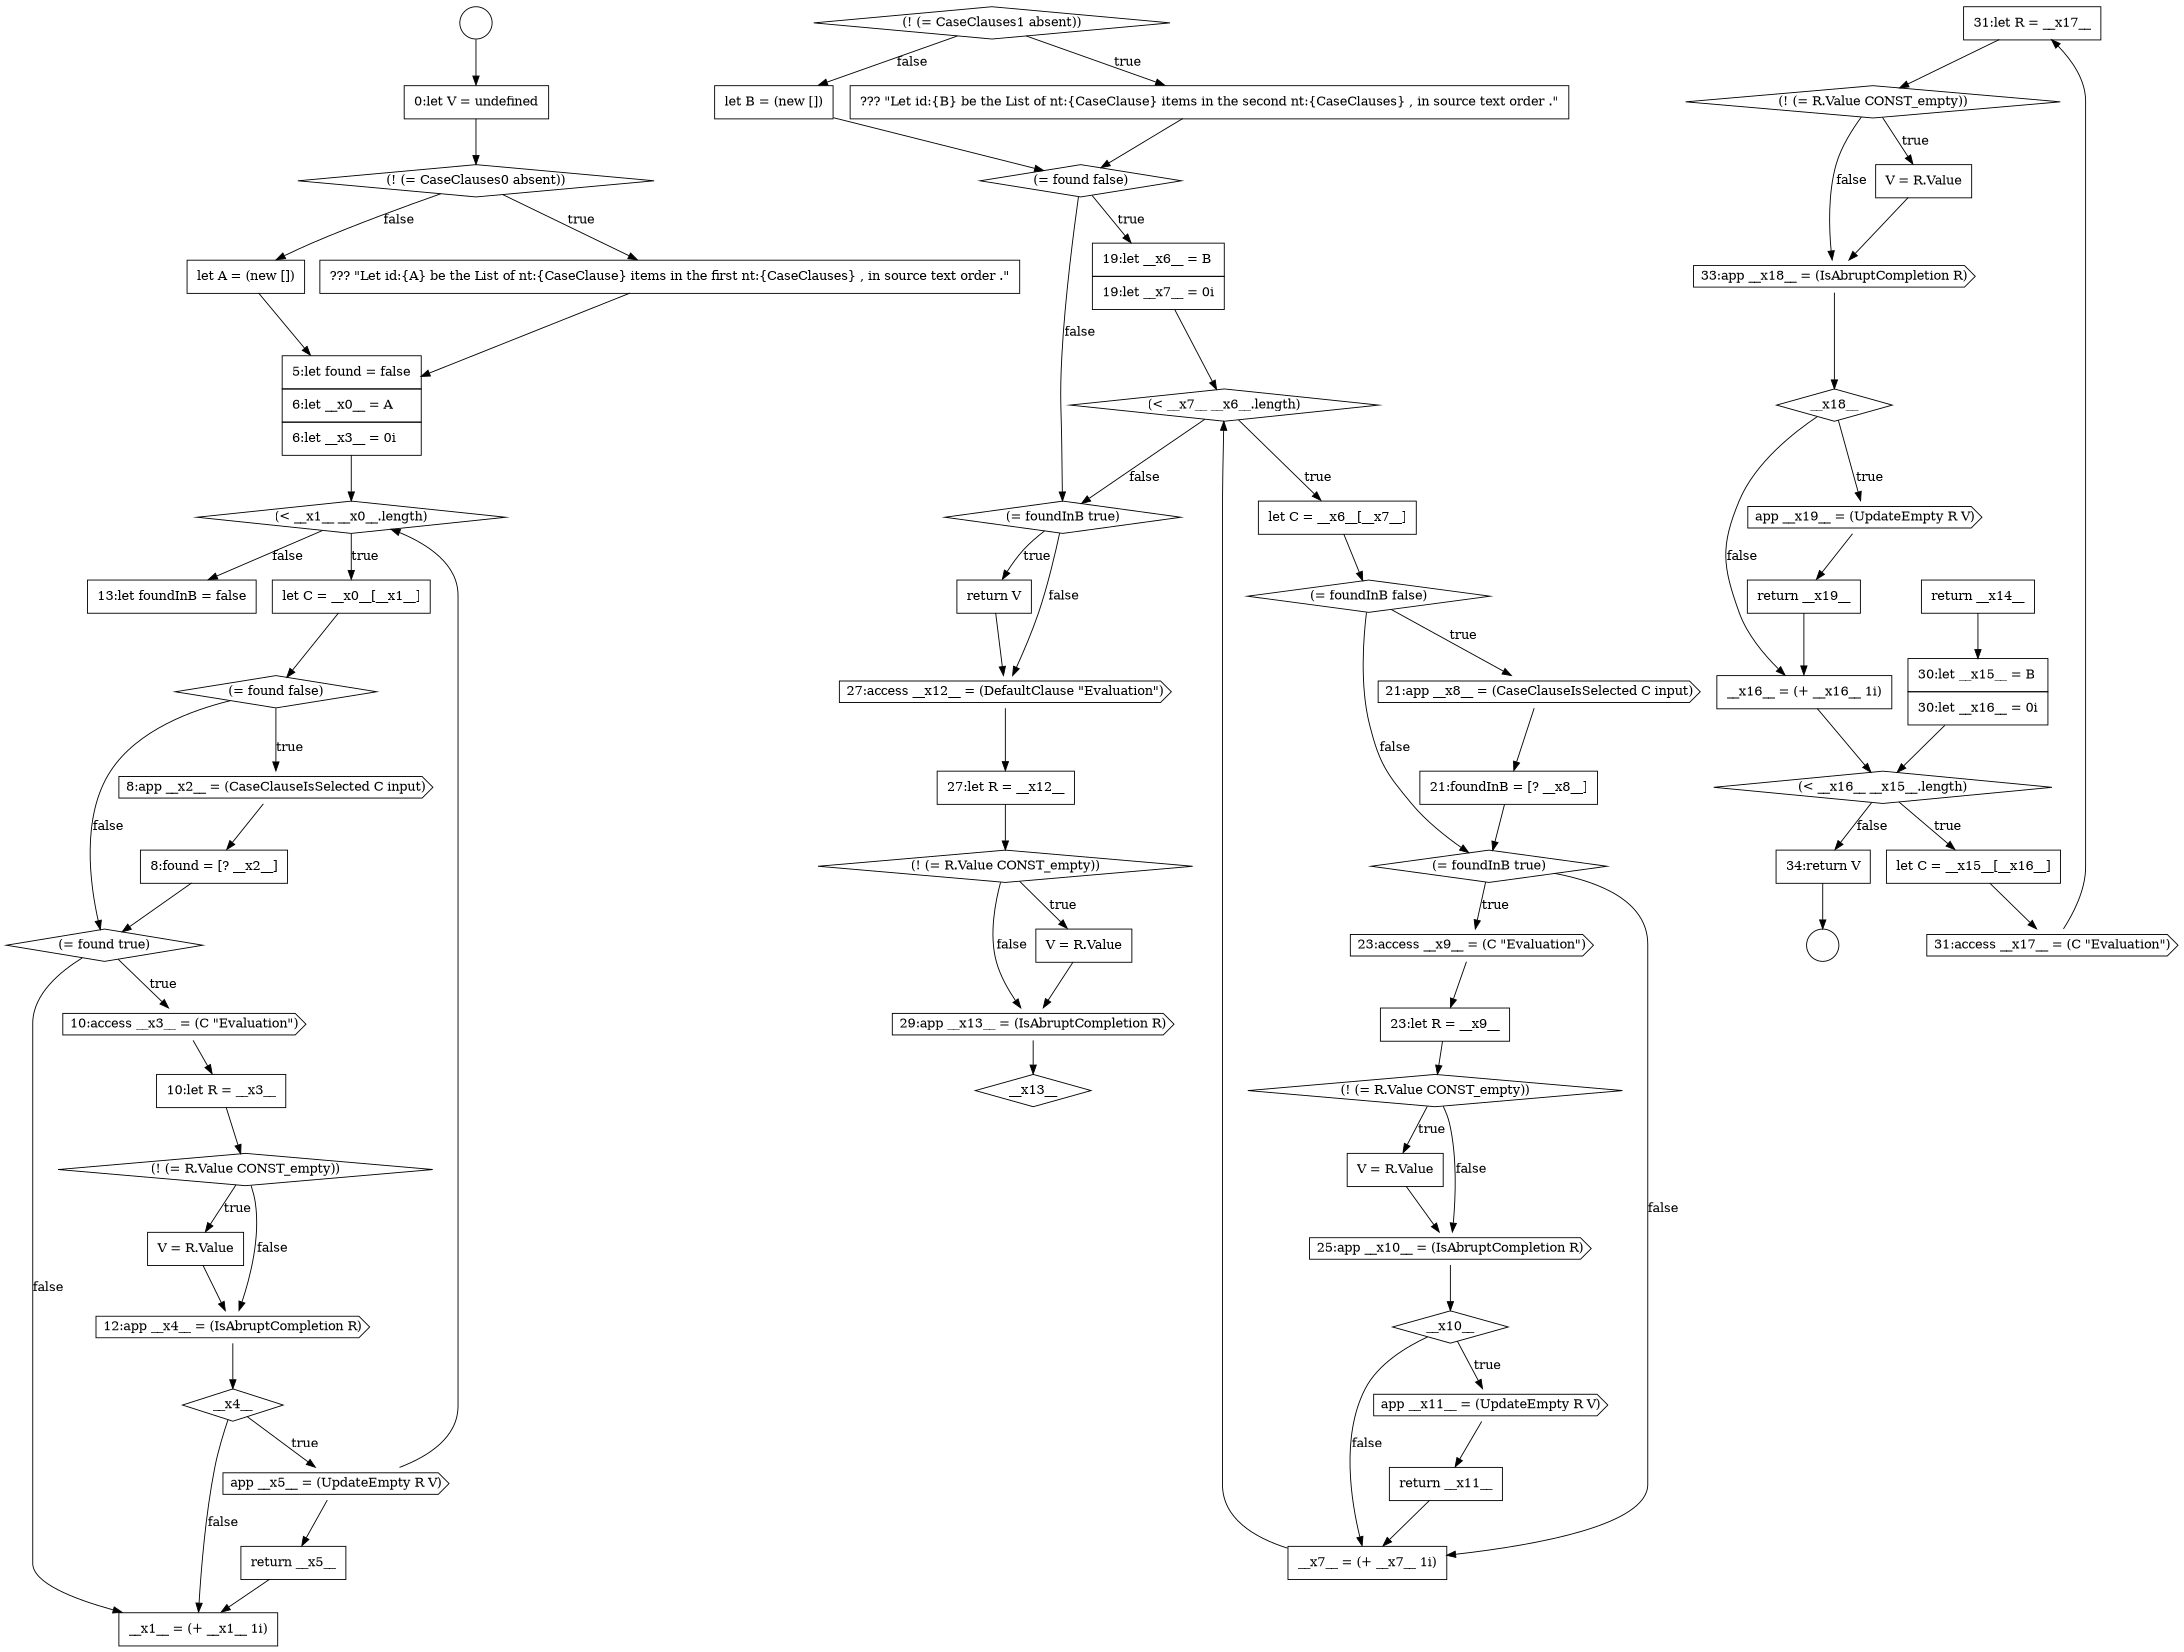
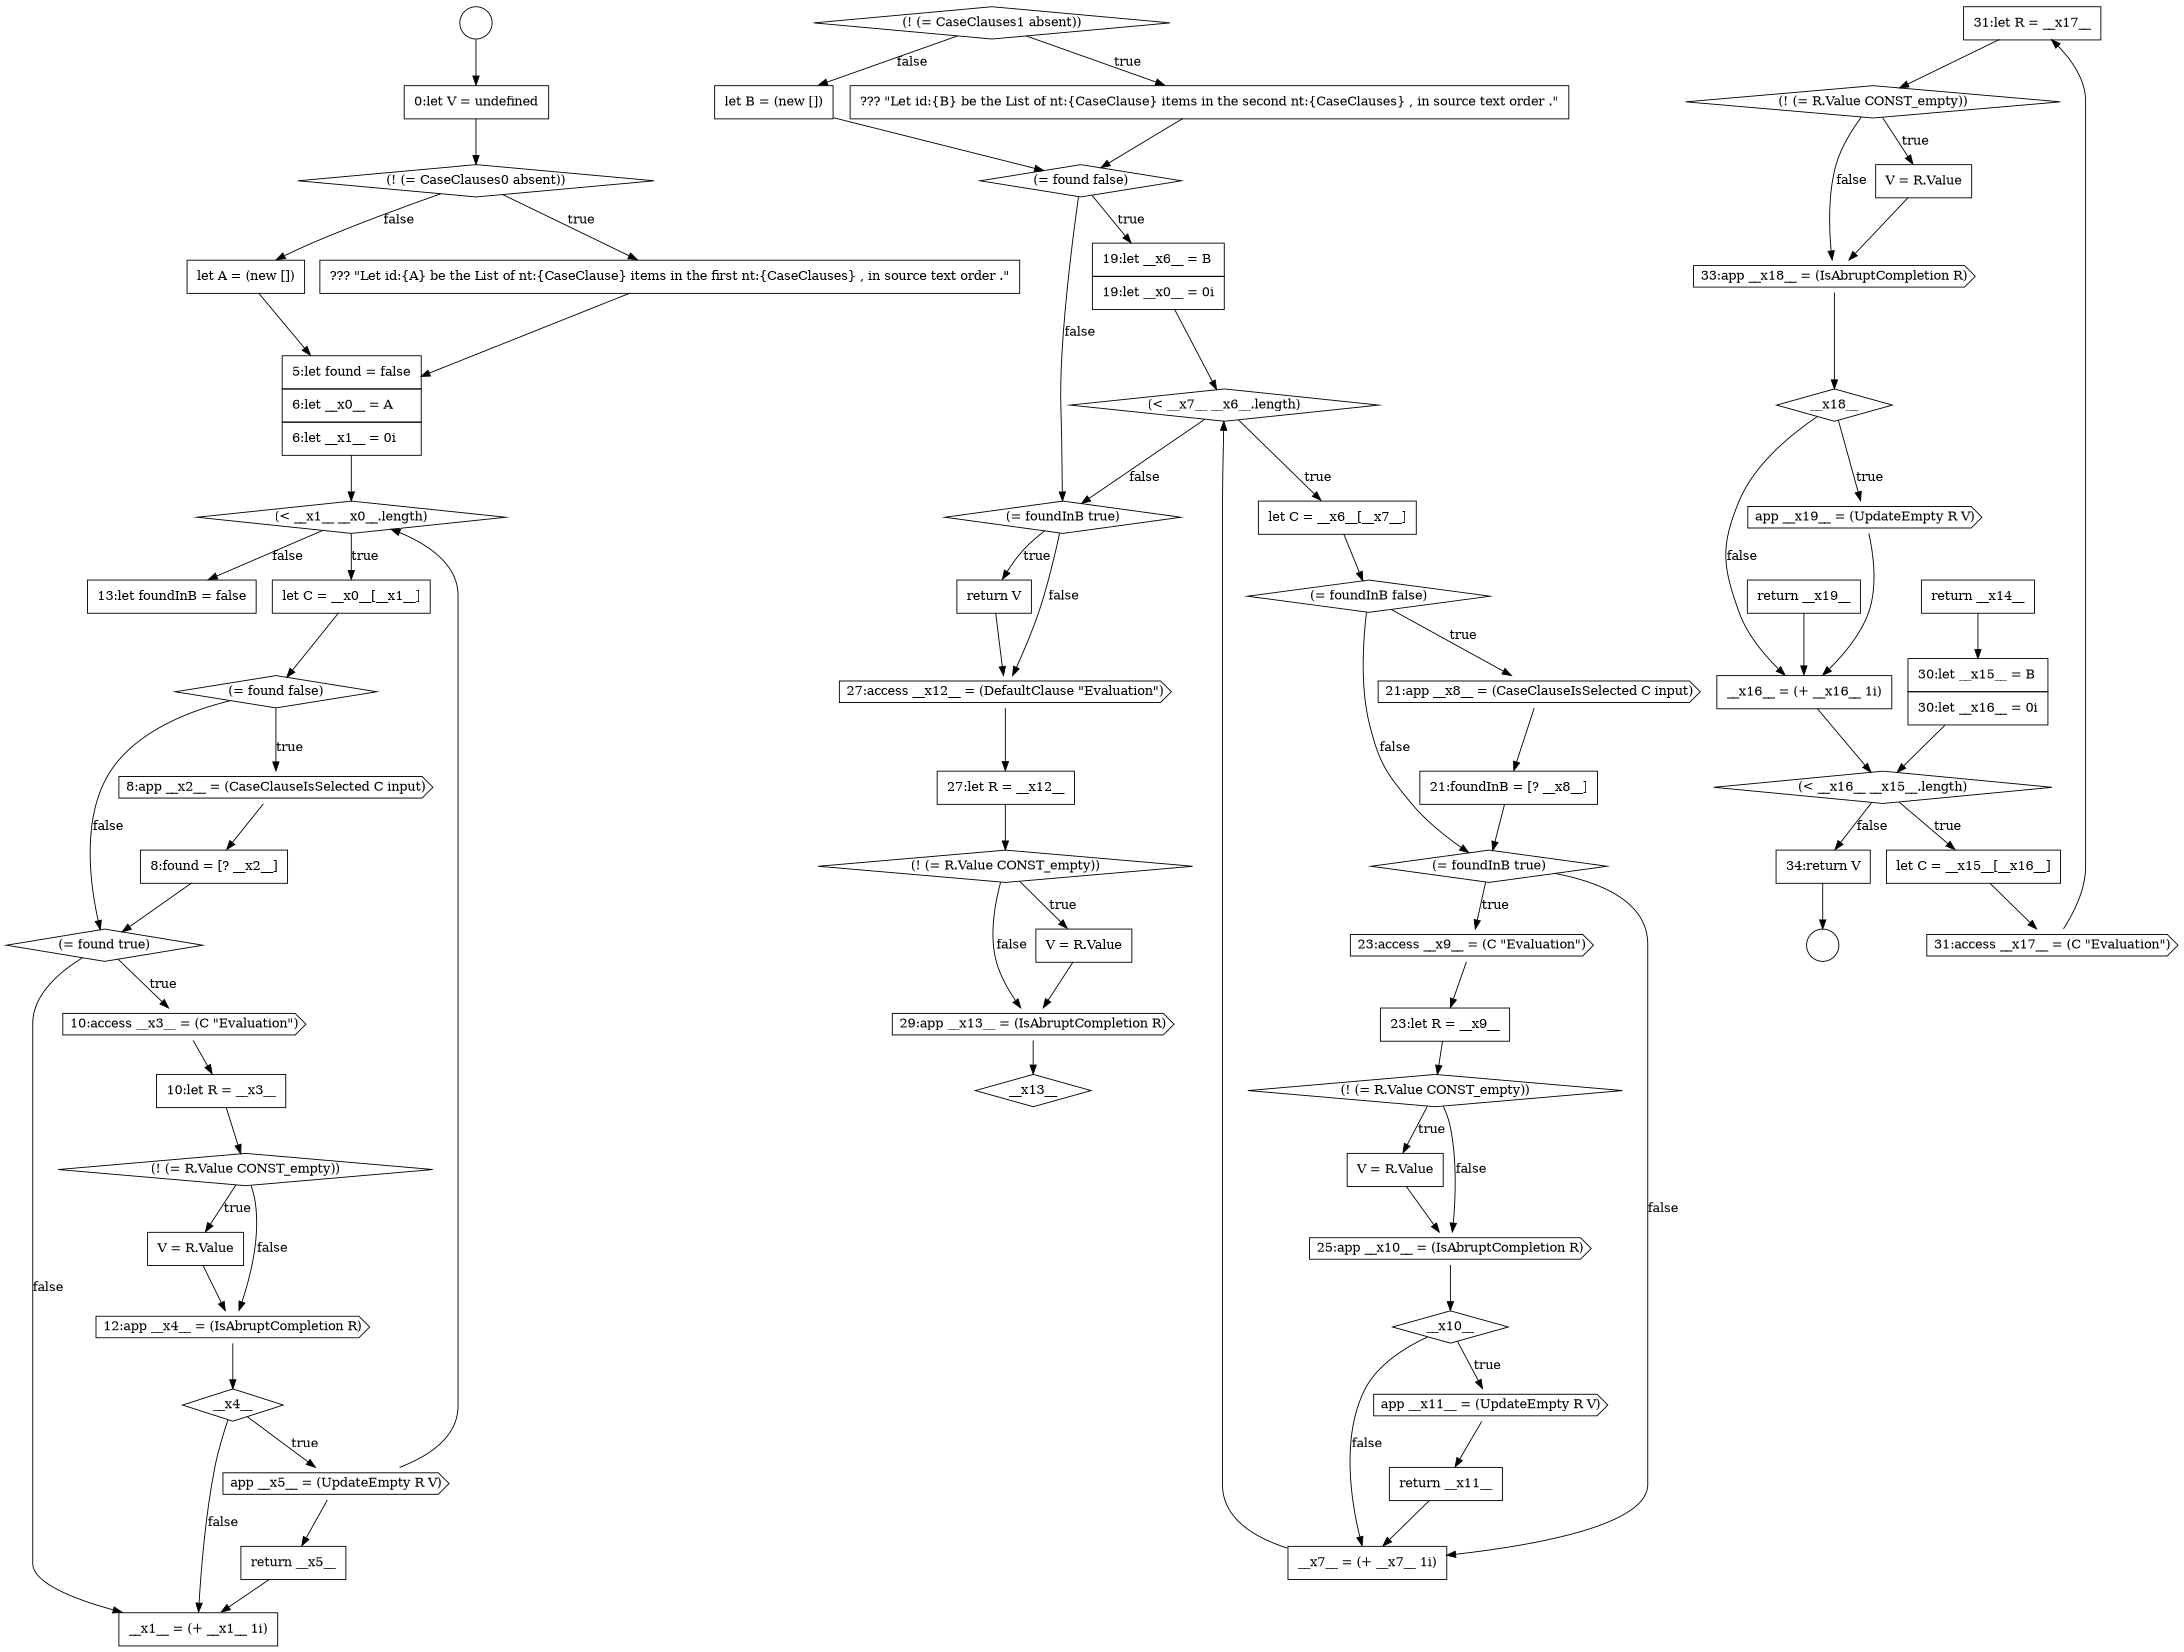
node "19:let __x6__ = B": text "19:let __x7__ = 0i" -> "19:let __x0__ = 0i"
node "5:let found = false": text "6:let __x3__ = 0i" -> "6:let __x1__ = 0i"
edge "app __x19__ = (UpdateEmpty R V)" -> "return __x19__": now "app __x19__ = (UpdateEmpty R V)" -> "__x16__ = (+ __x16__ 1i)"
